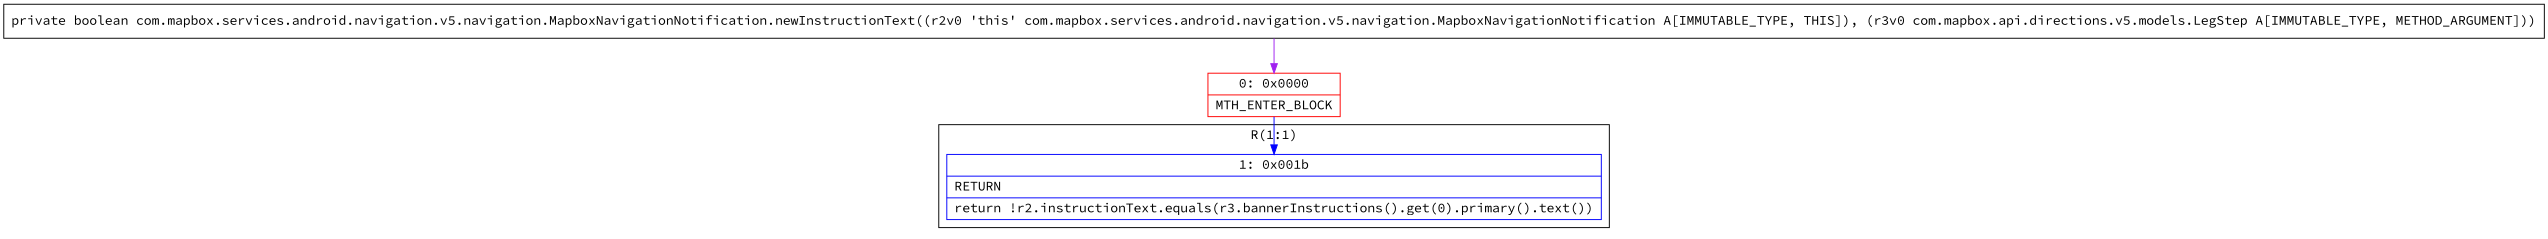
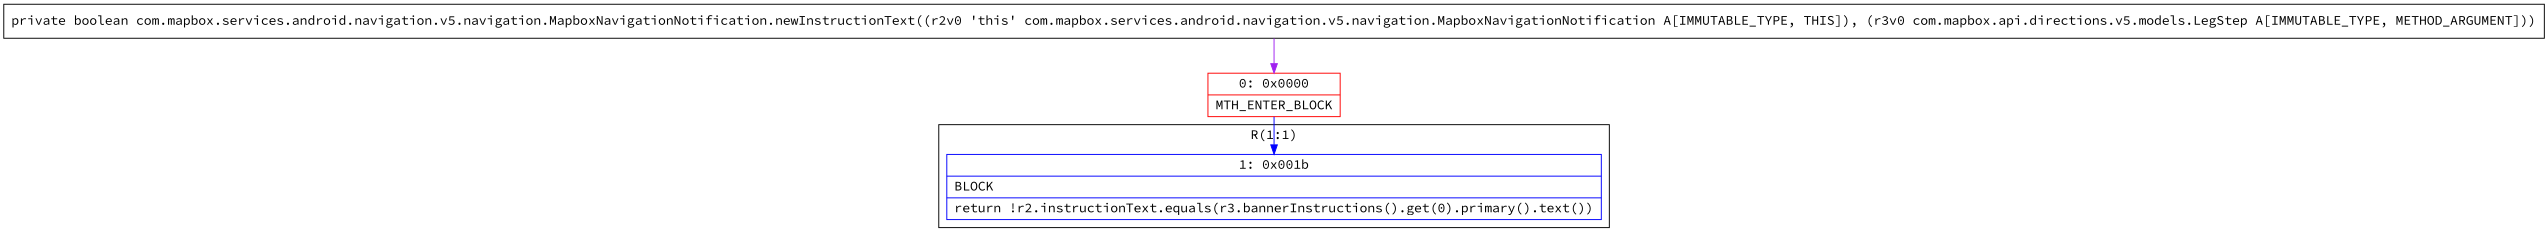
node "1: 0x001b": text "RETURN" -> "BLOCK"
